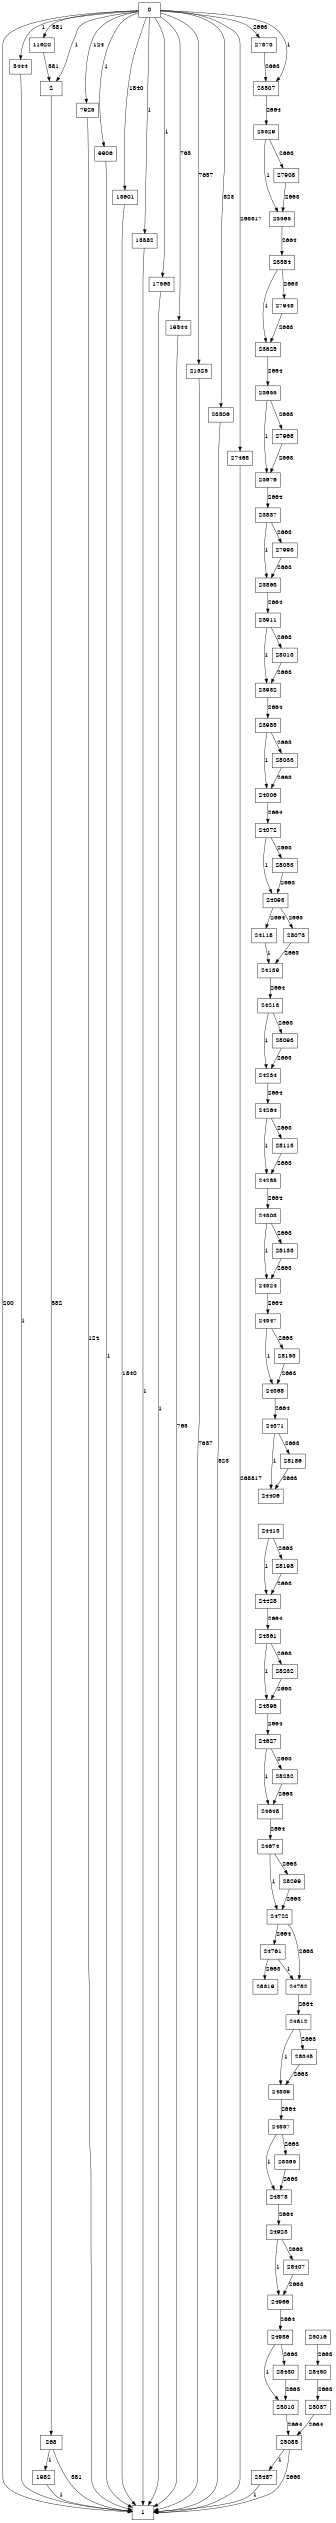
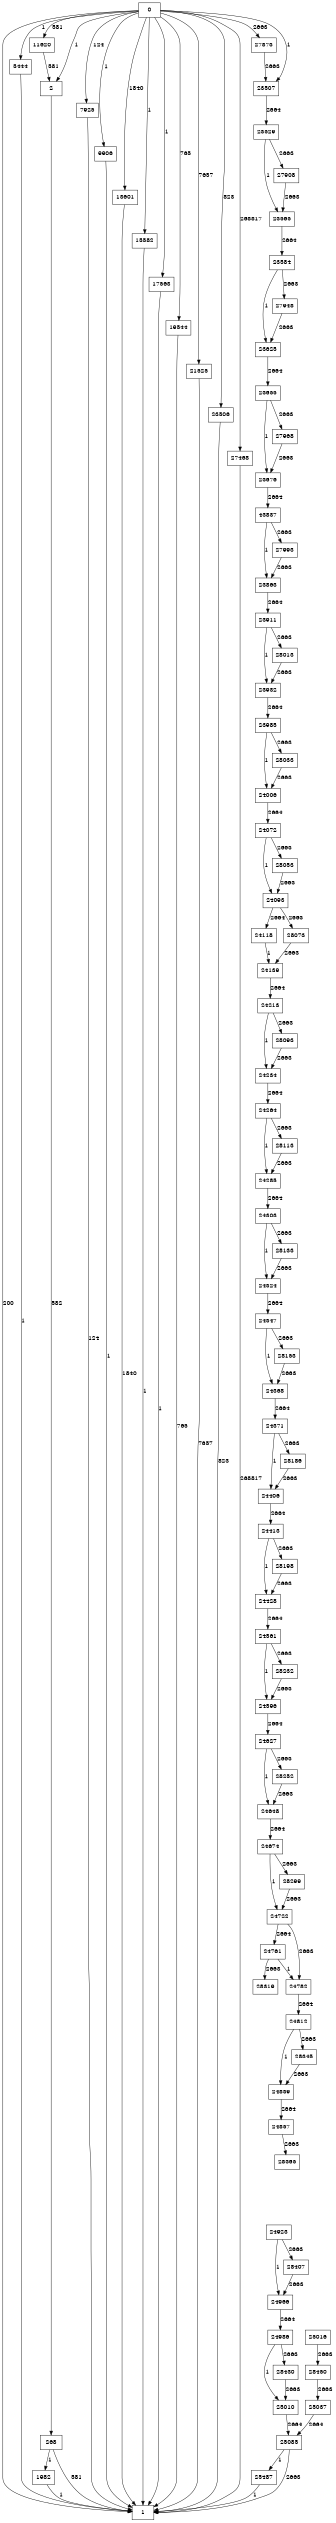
node "23837": label "23837" -> "43837"
edge "24406" -> "24413": added, label "2664"
node "24878": removed
